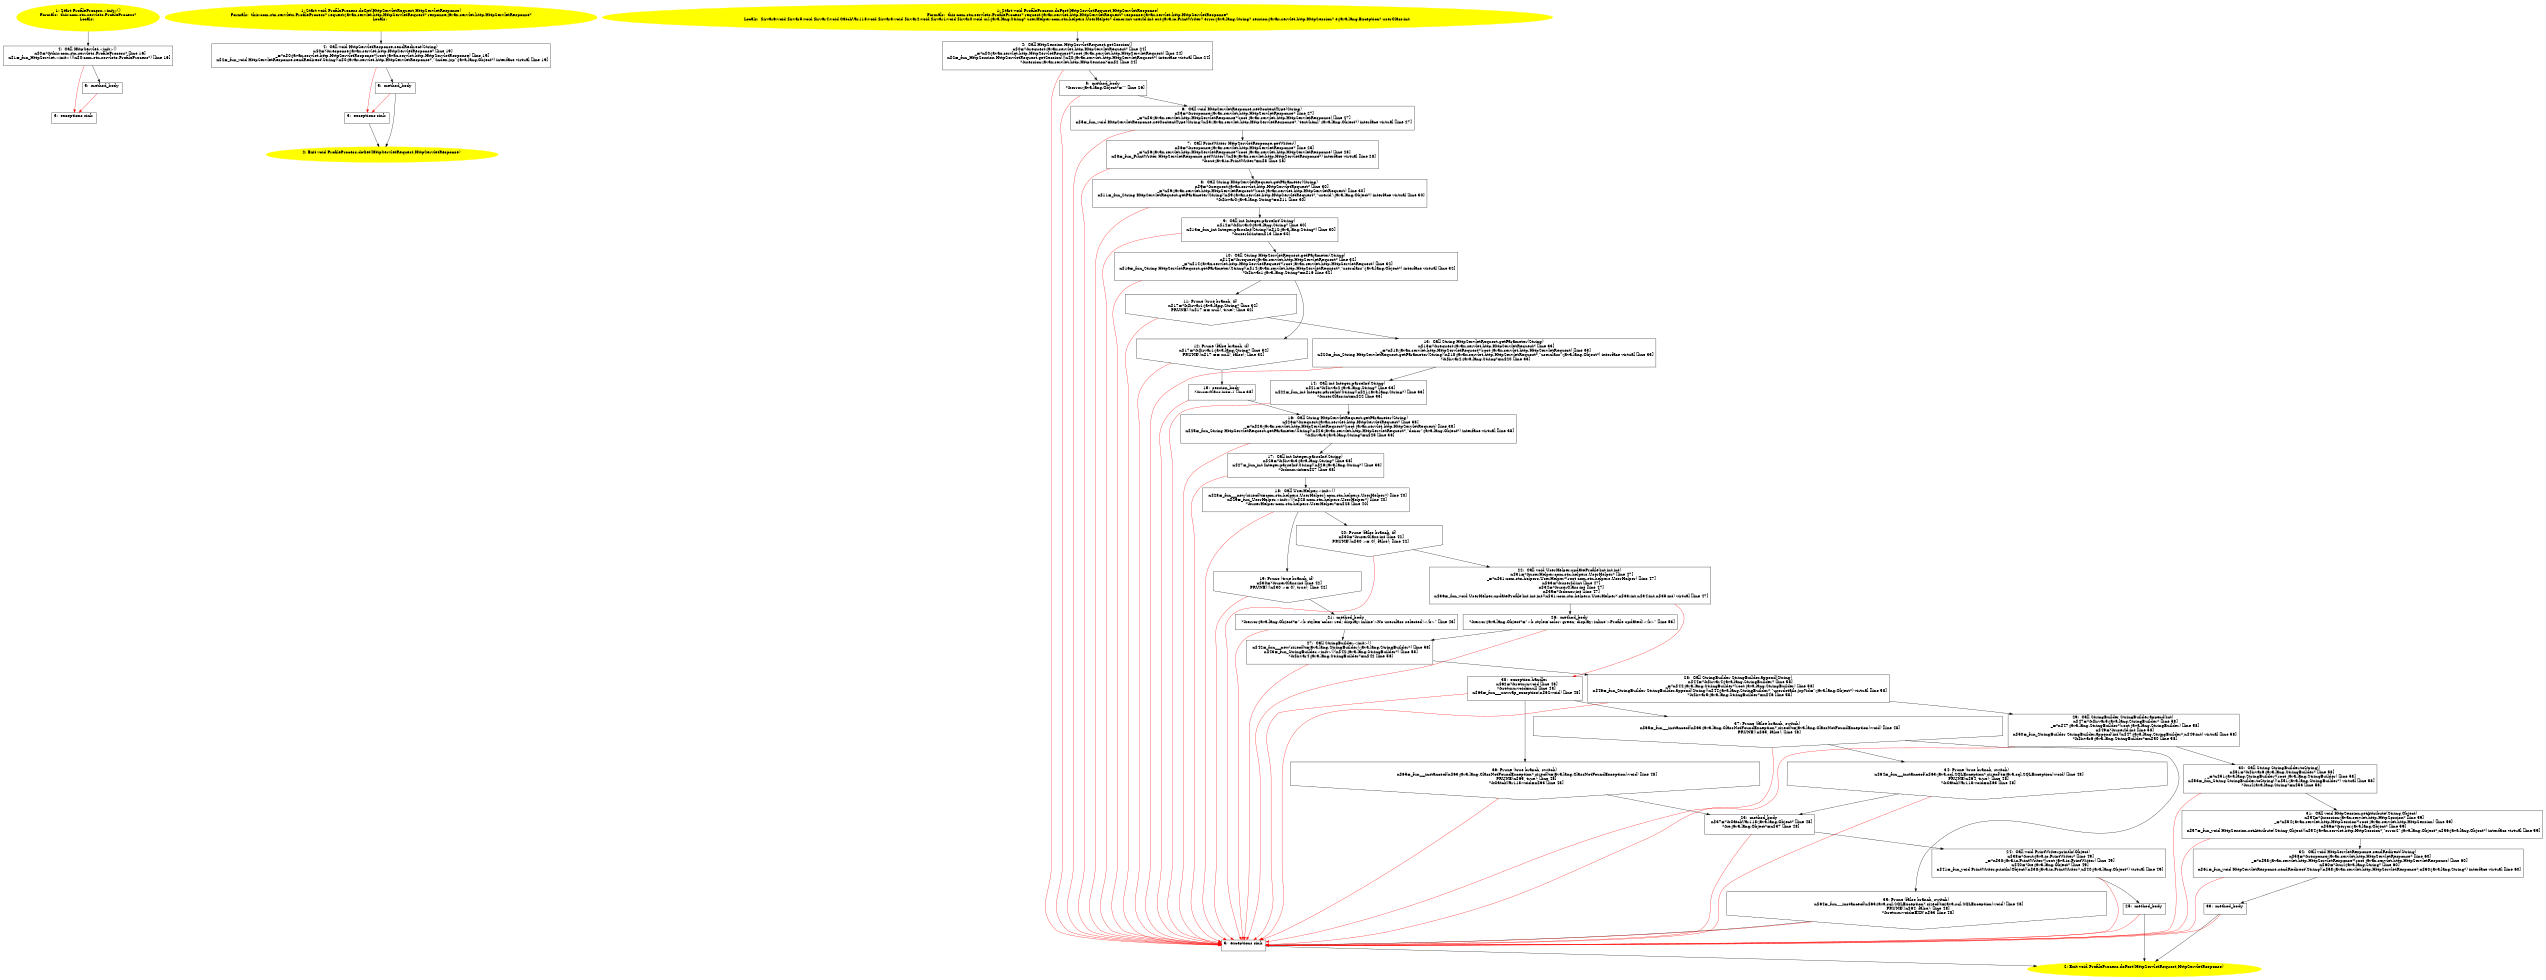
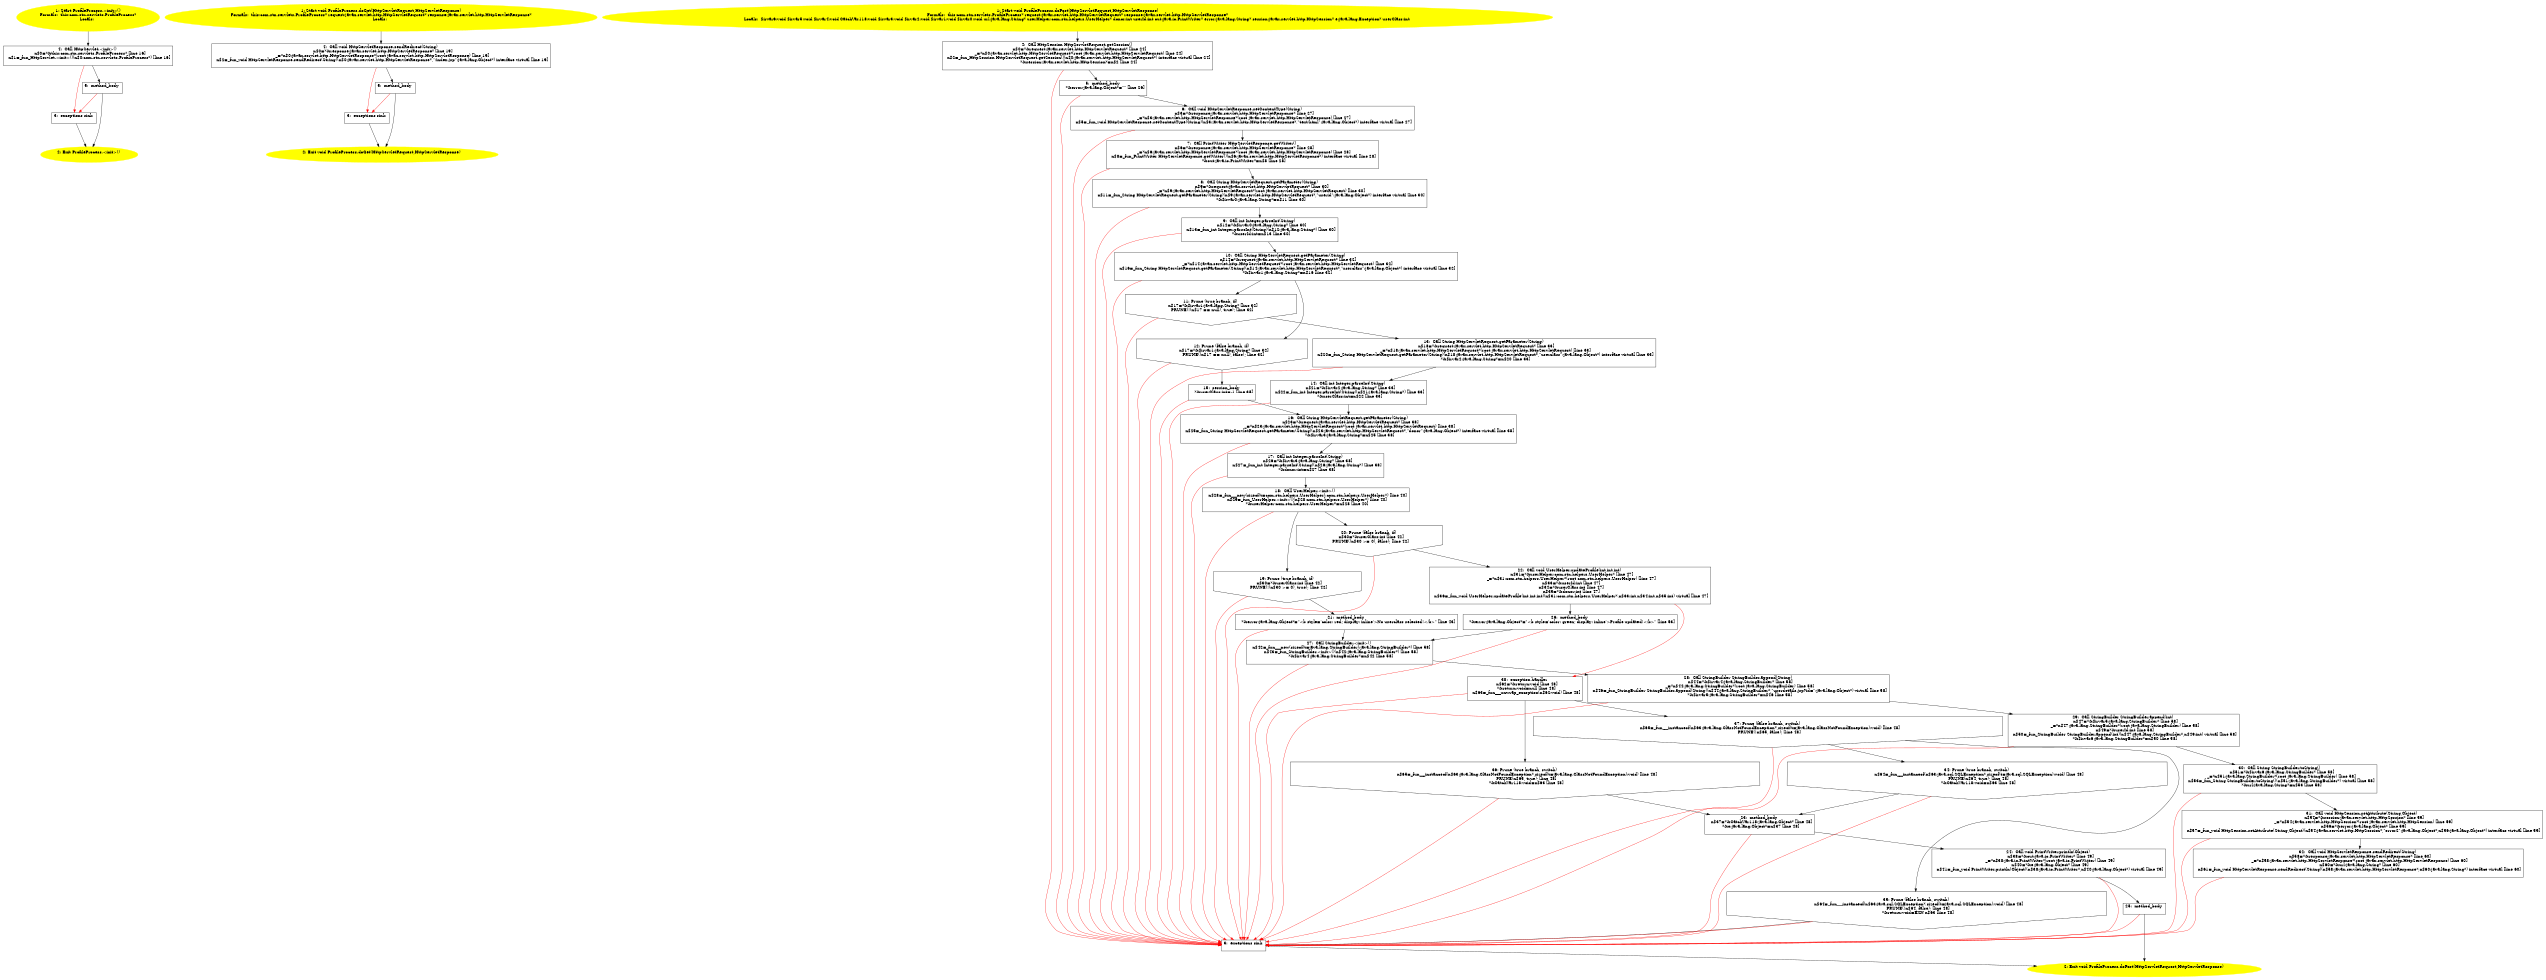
node "2: Exit ProfileProcess.<init>()": added
node "33:  method_body": removed
